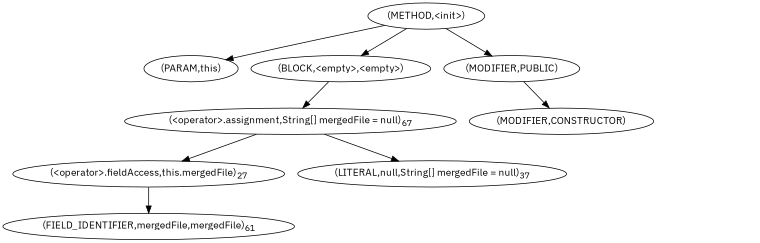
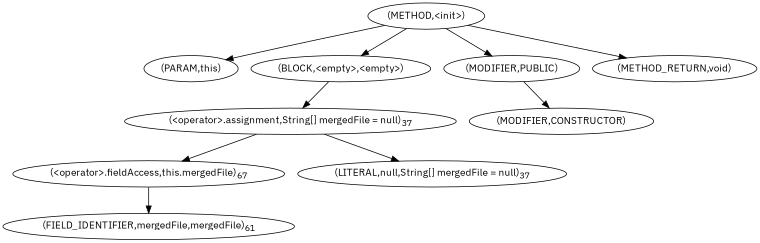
node "(METHOD_RETURN,void)": added
node "(<operator>.assignment,String[] mergedFile = null)": text "67" -> "37"
node "(<operator>.fieldAccess,this.mergedFile)": text "27" -> "67"
